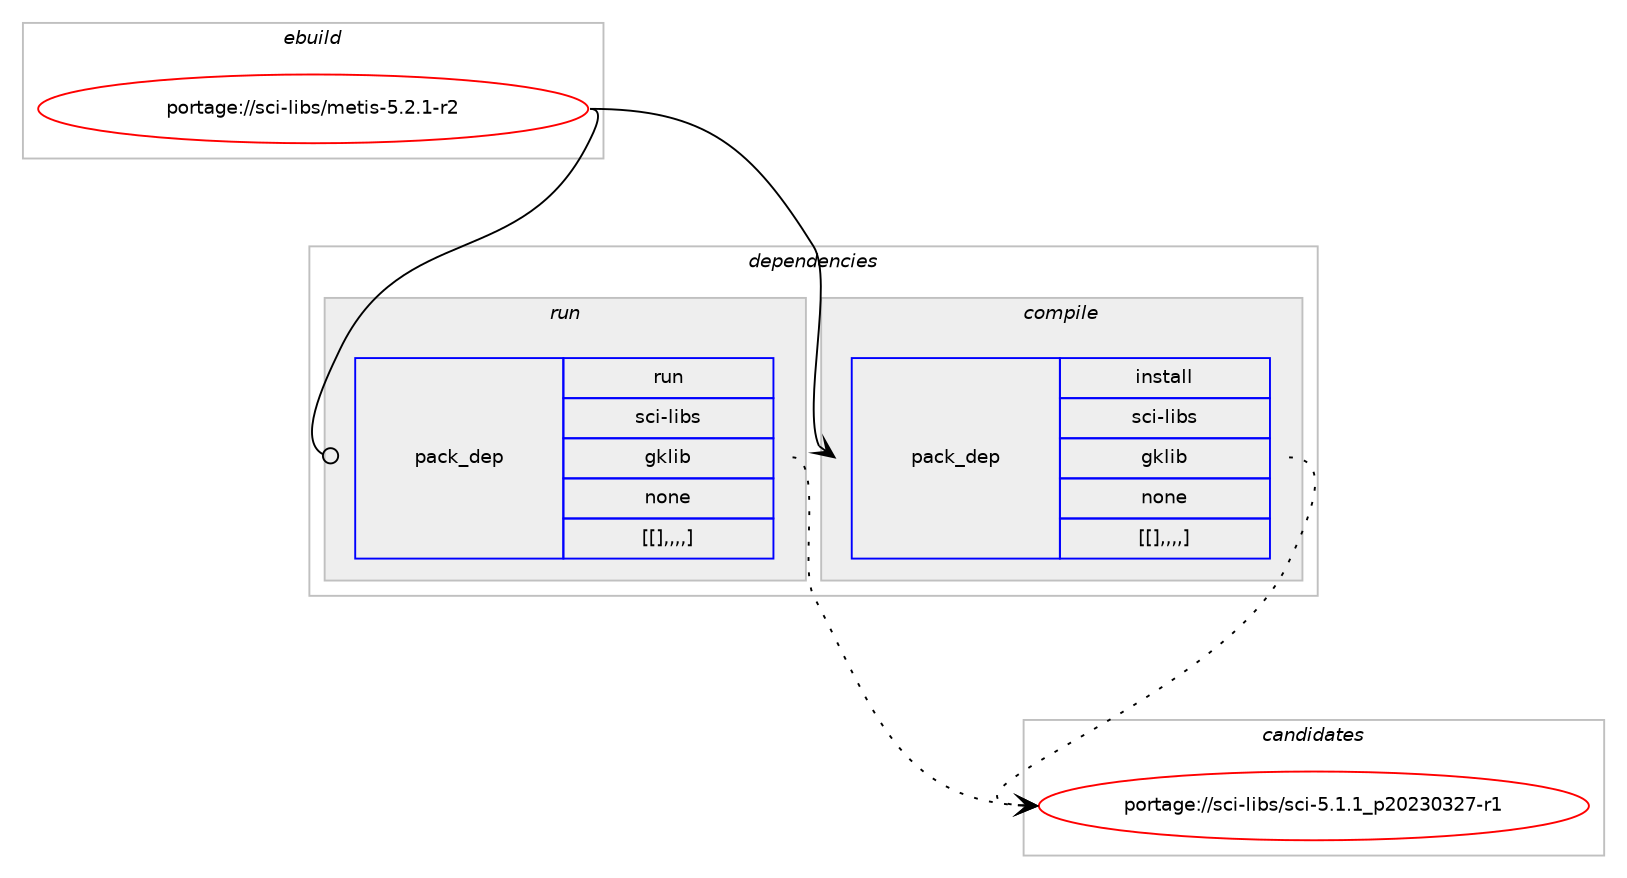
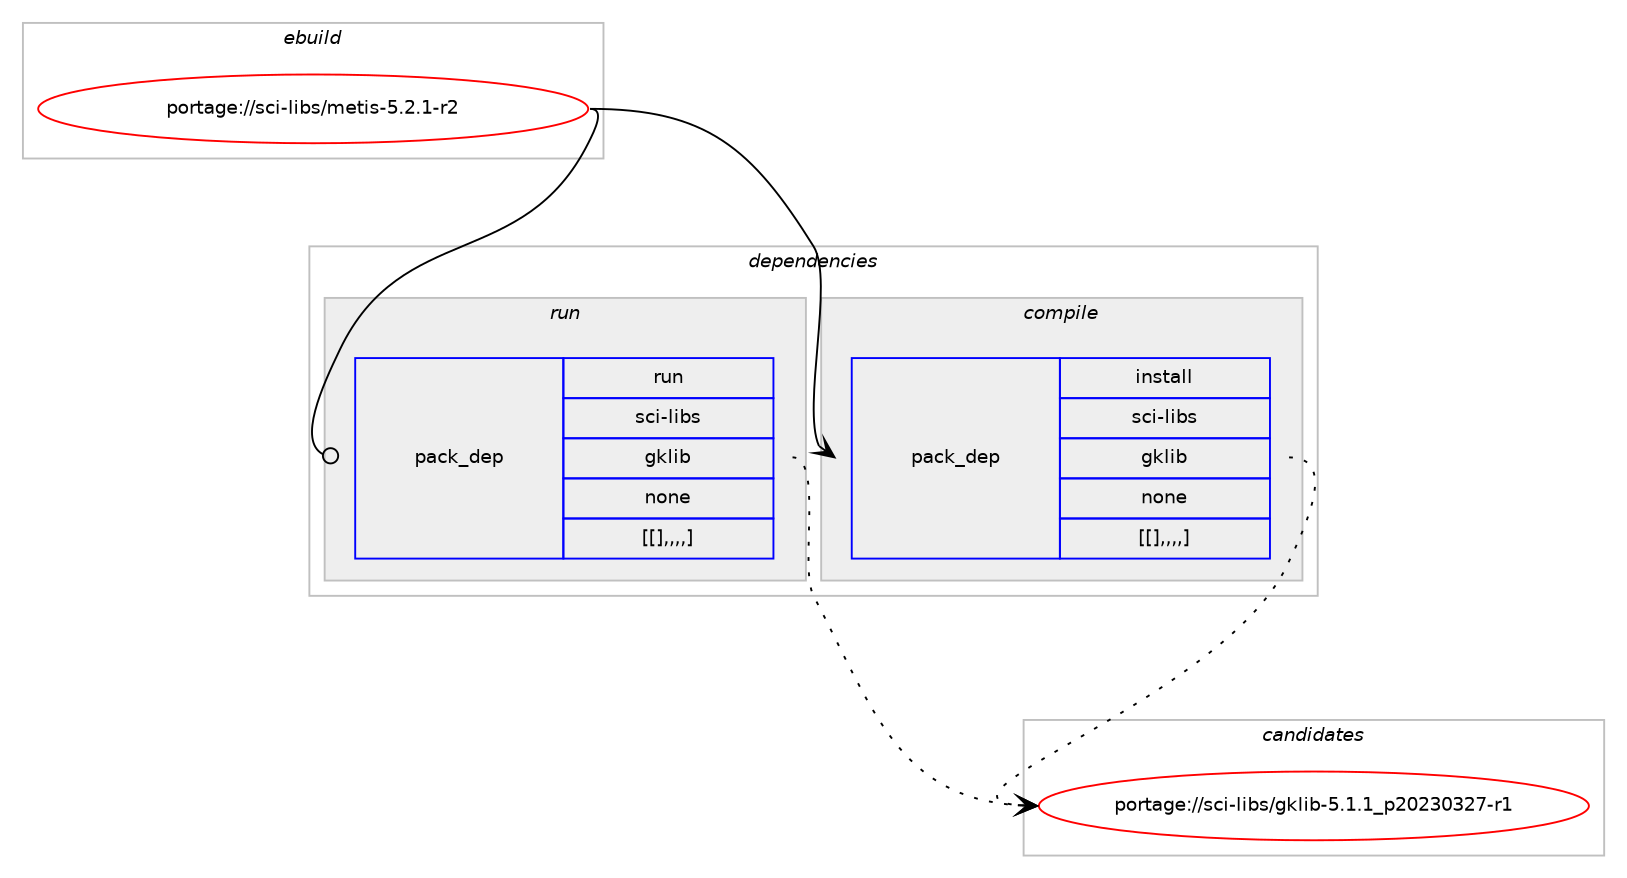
node "portage://sci-libs/sci-5.1.1_p20230327-r1": label "portage://sci-libs/sci-5.1.1_p20230327-r1" -> "portage://sci-libs/gklib-5.1.1_p20230327-r1"
